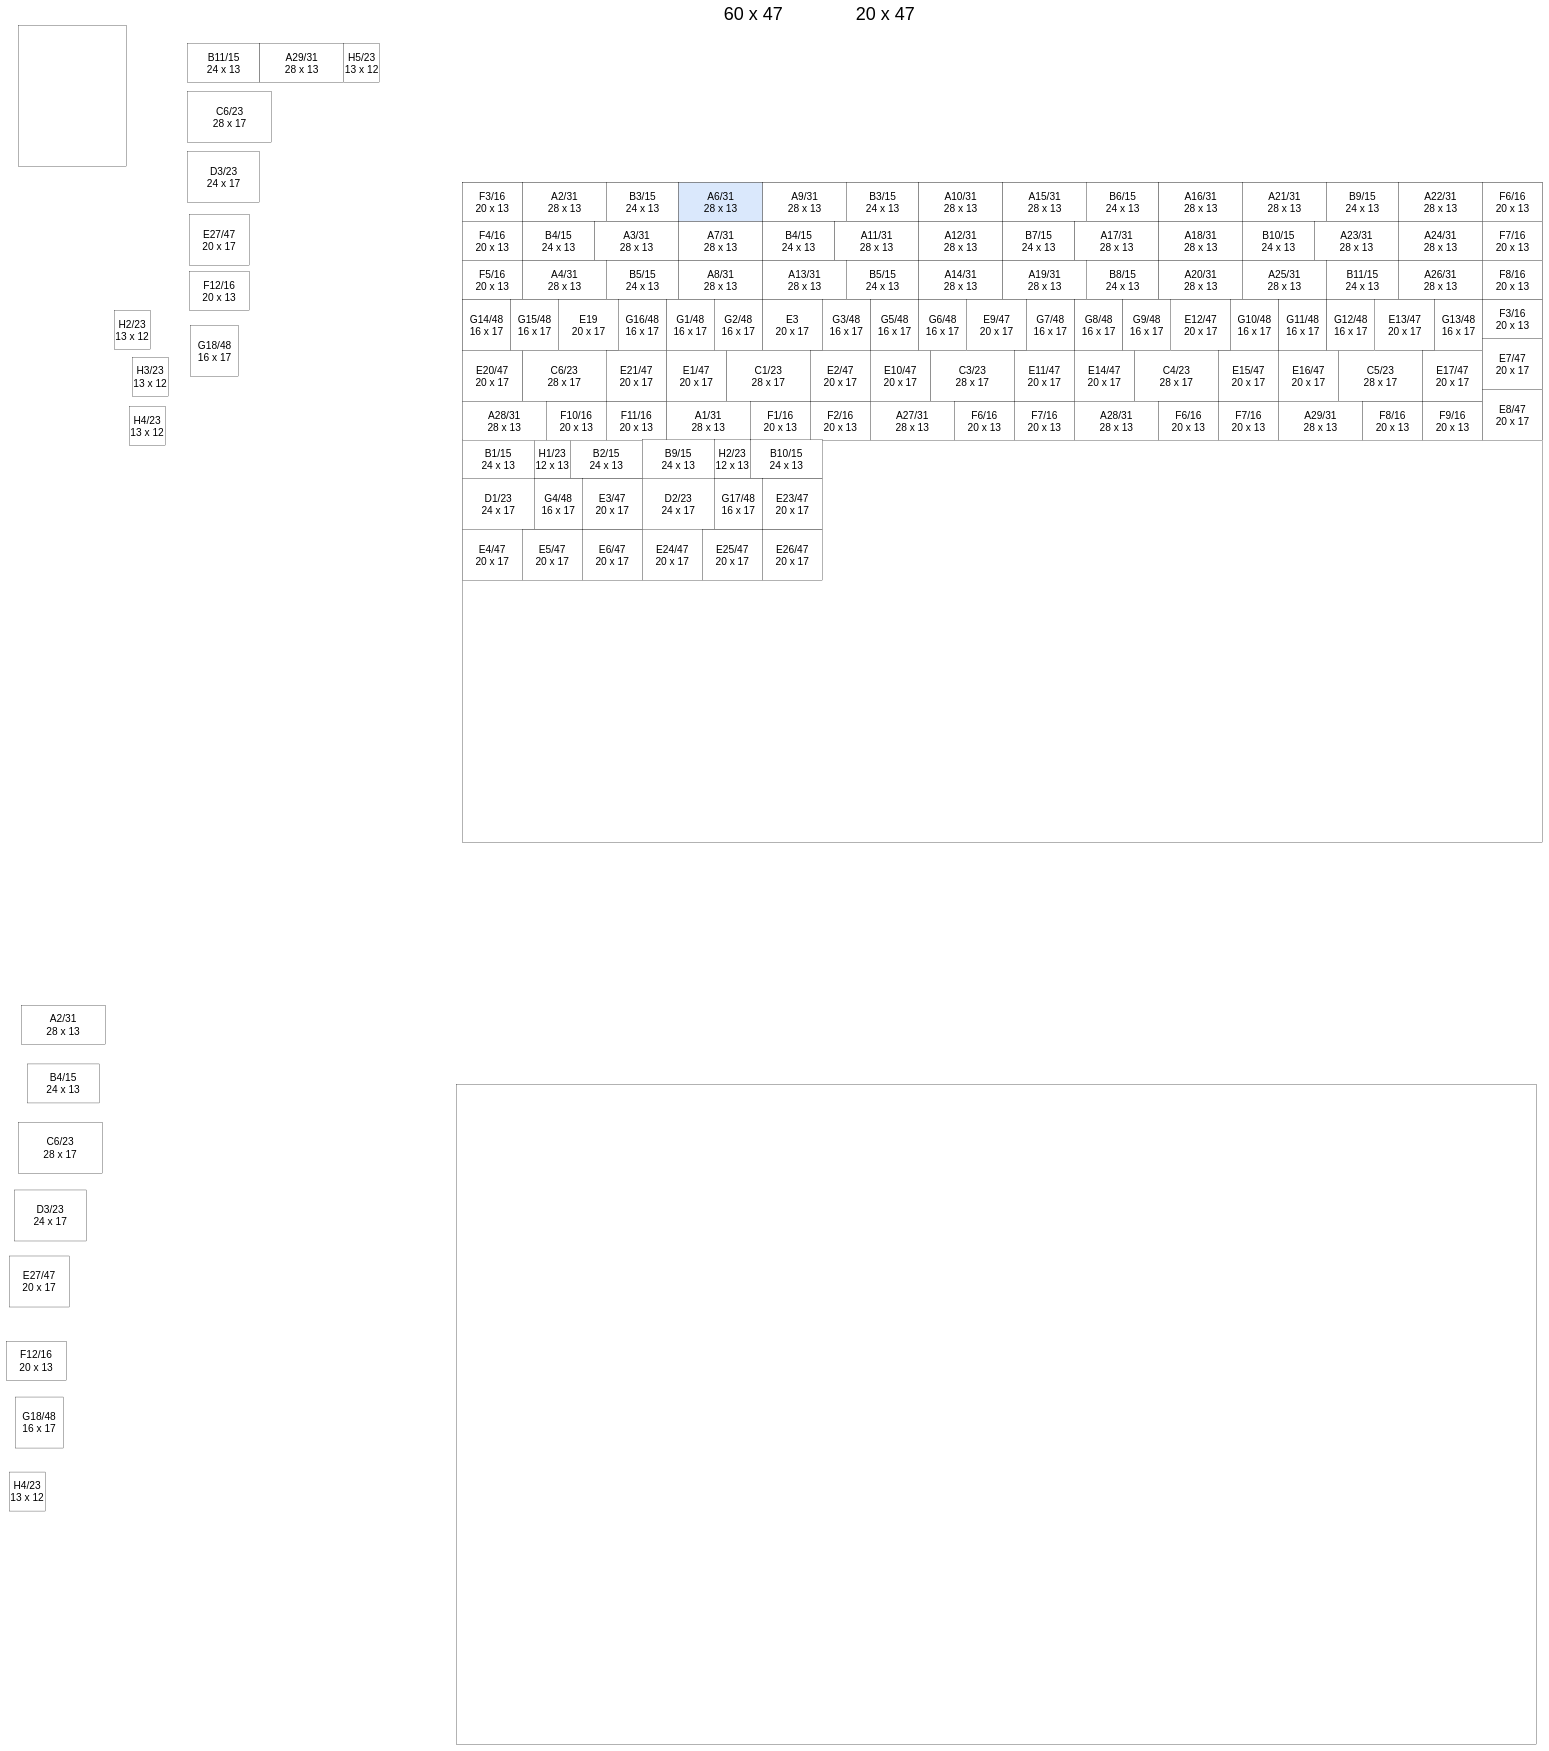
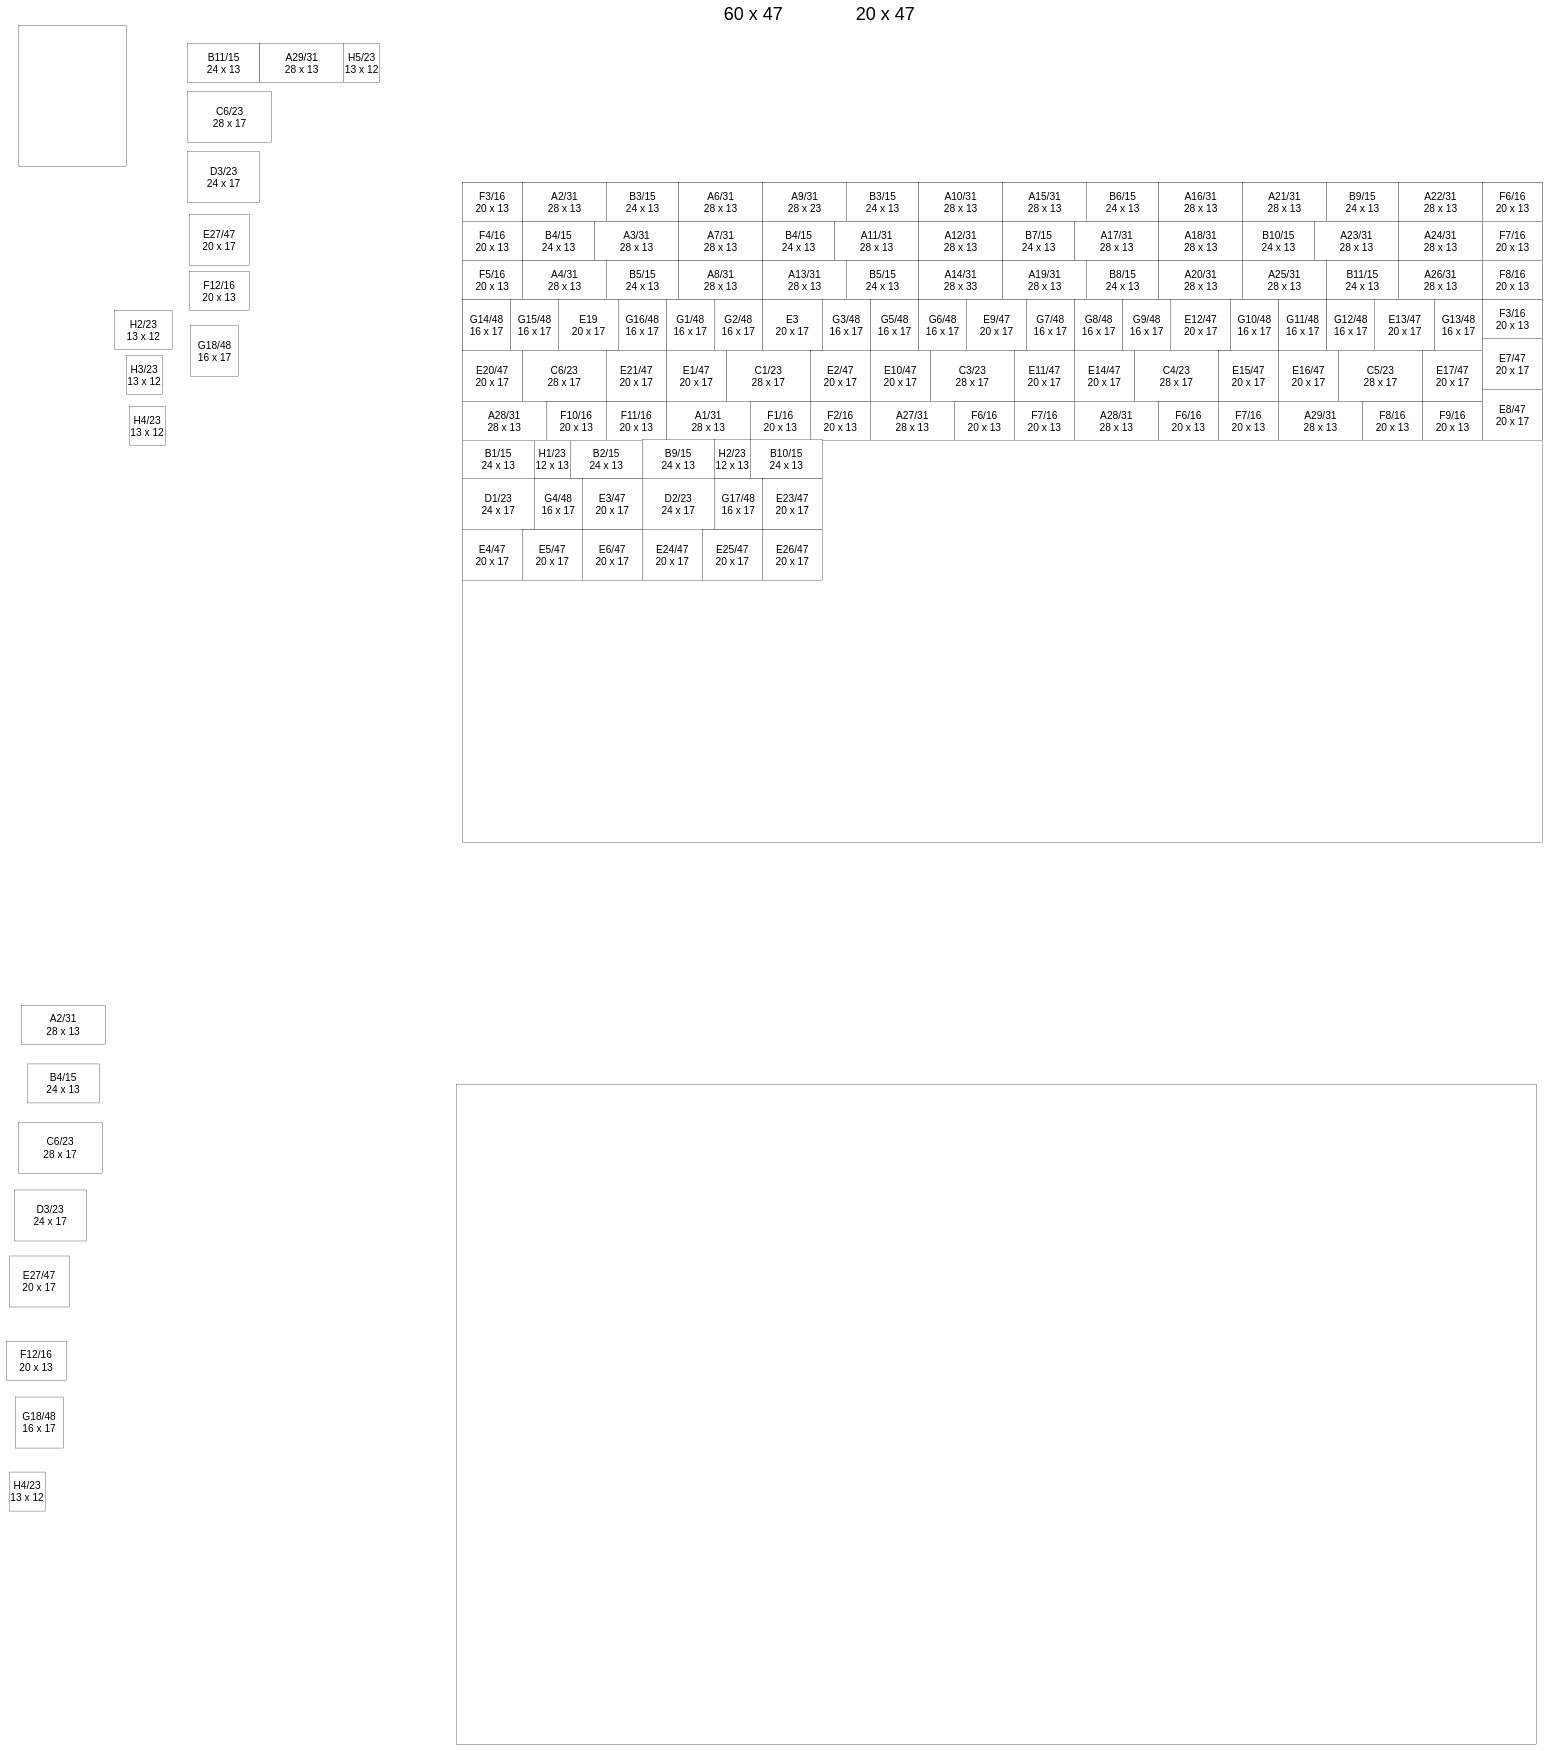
node "A6/31 28 x 13": fillcolor #dae8fc -> #ffffff
node "A9/31 28 x 13": label "A9/31 28 x 13" -> "A9/31 28 x 23"
node "A14/31 28 x 13": label "A14/31 28 x 13" -> "A14/31 28 x 33"
node "H2/23 13 x 12": size 36x39 -> 59x39
node "H3/23 13 x 12": moved (150, 377) -> (144, 375)
